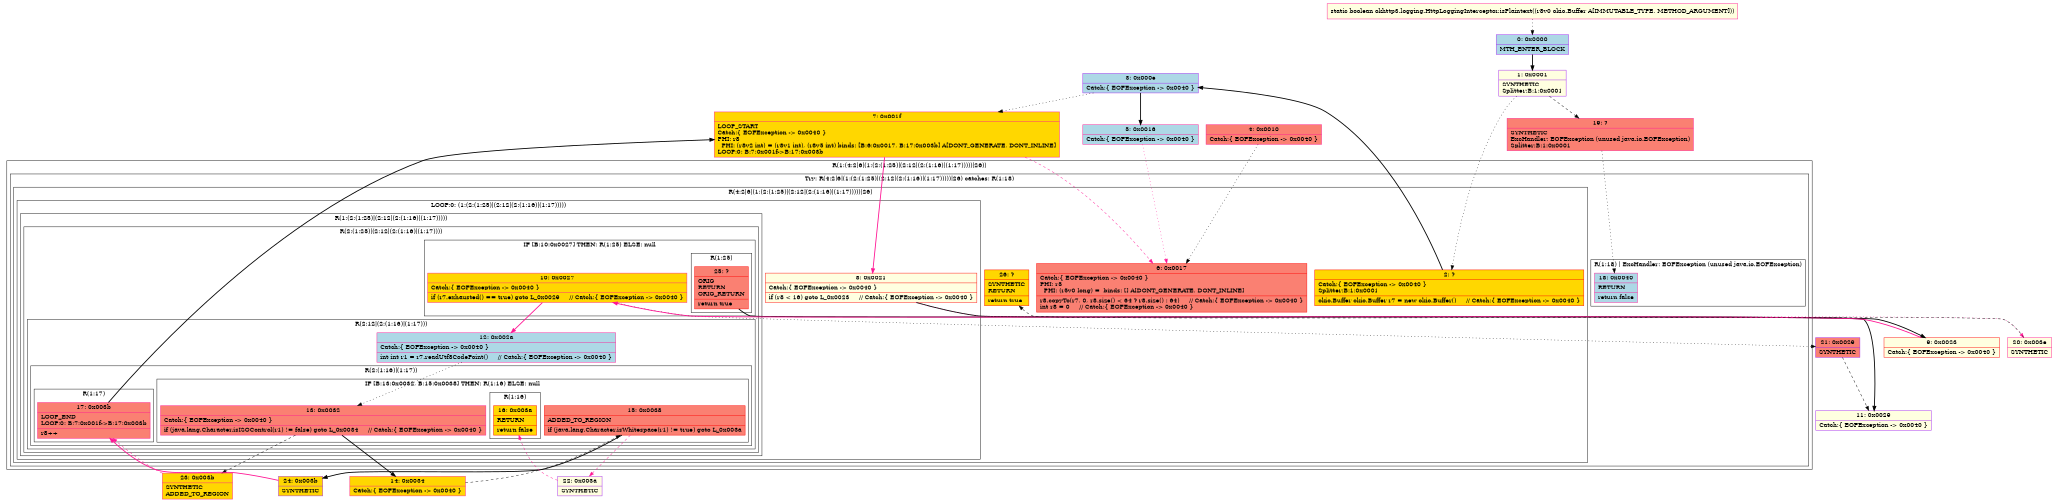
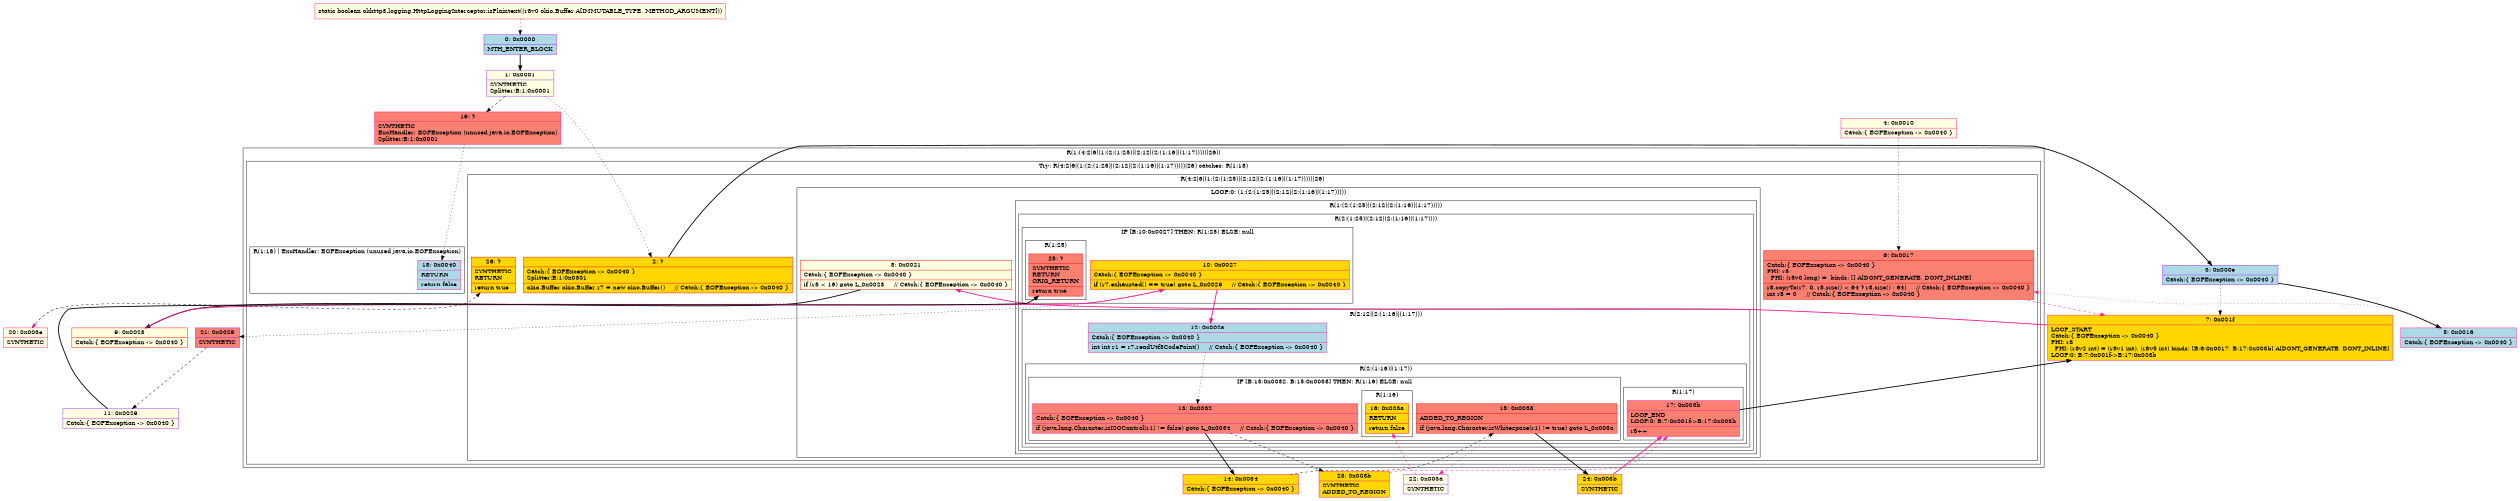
node "4: 0x0010": fillcolor salmon -> lightyellow
edge "7: 0x001f" -> "6: 0x0017": reversed
node "25: ?": text "ORIG" -> "SYNTHETIC"
node "2: ?": text "Splitter:B:1:0x0001" -> "Splitter:B:1:0x0301"
edge "25: ?" -> "11: 0x0029": reversed
edge "15: 0x0038" -> "22: 0x003a": style dashed -> dotted
